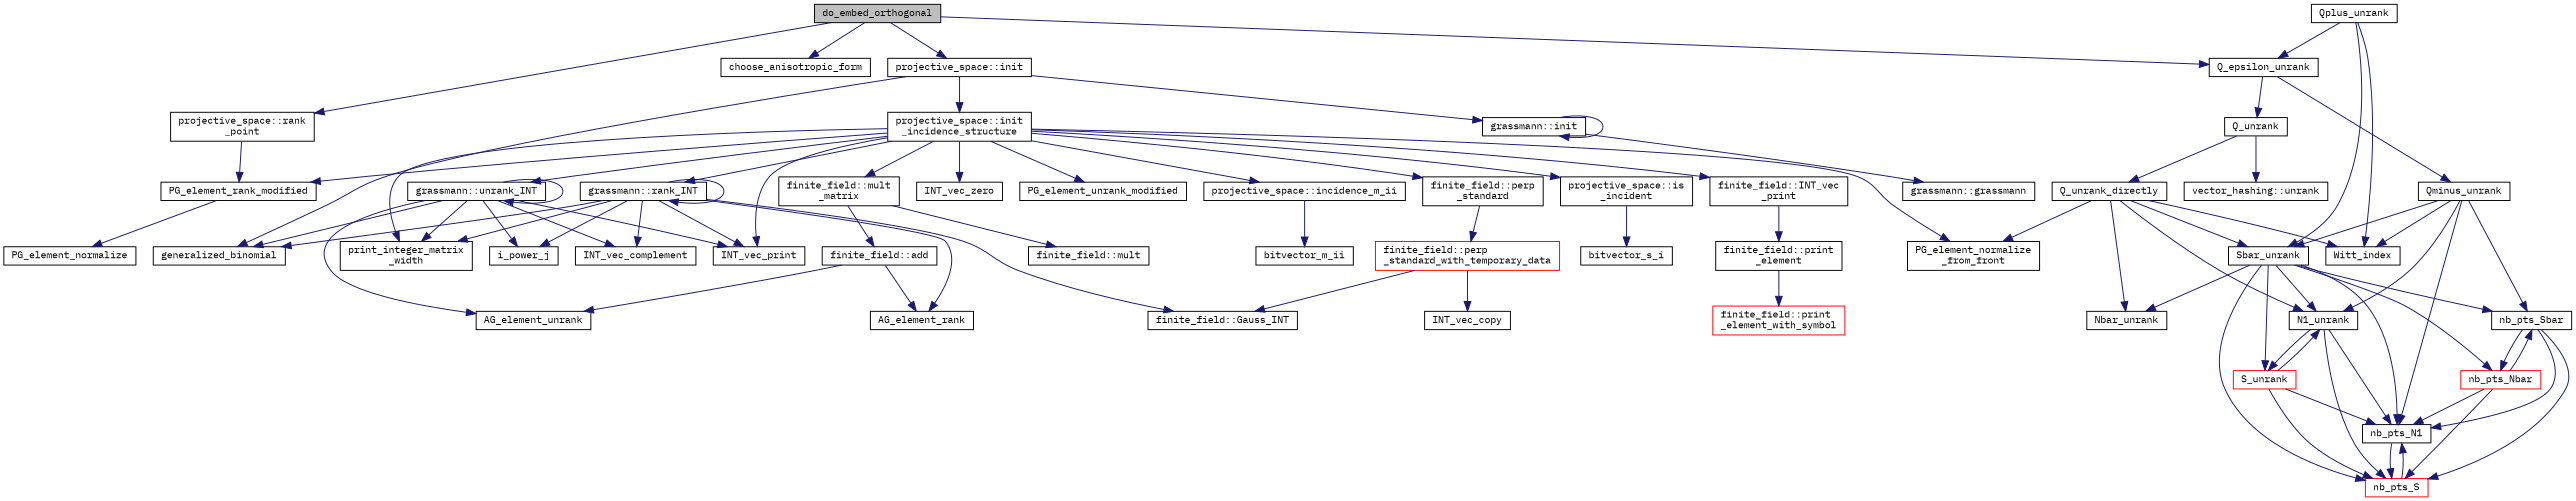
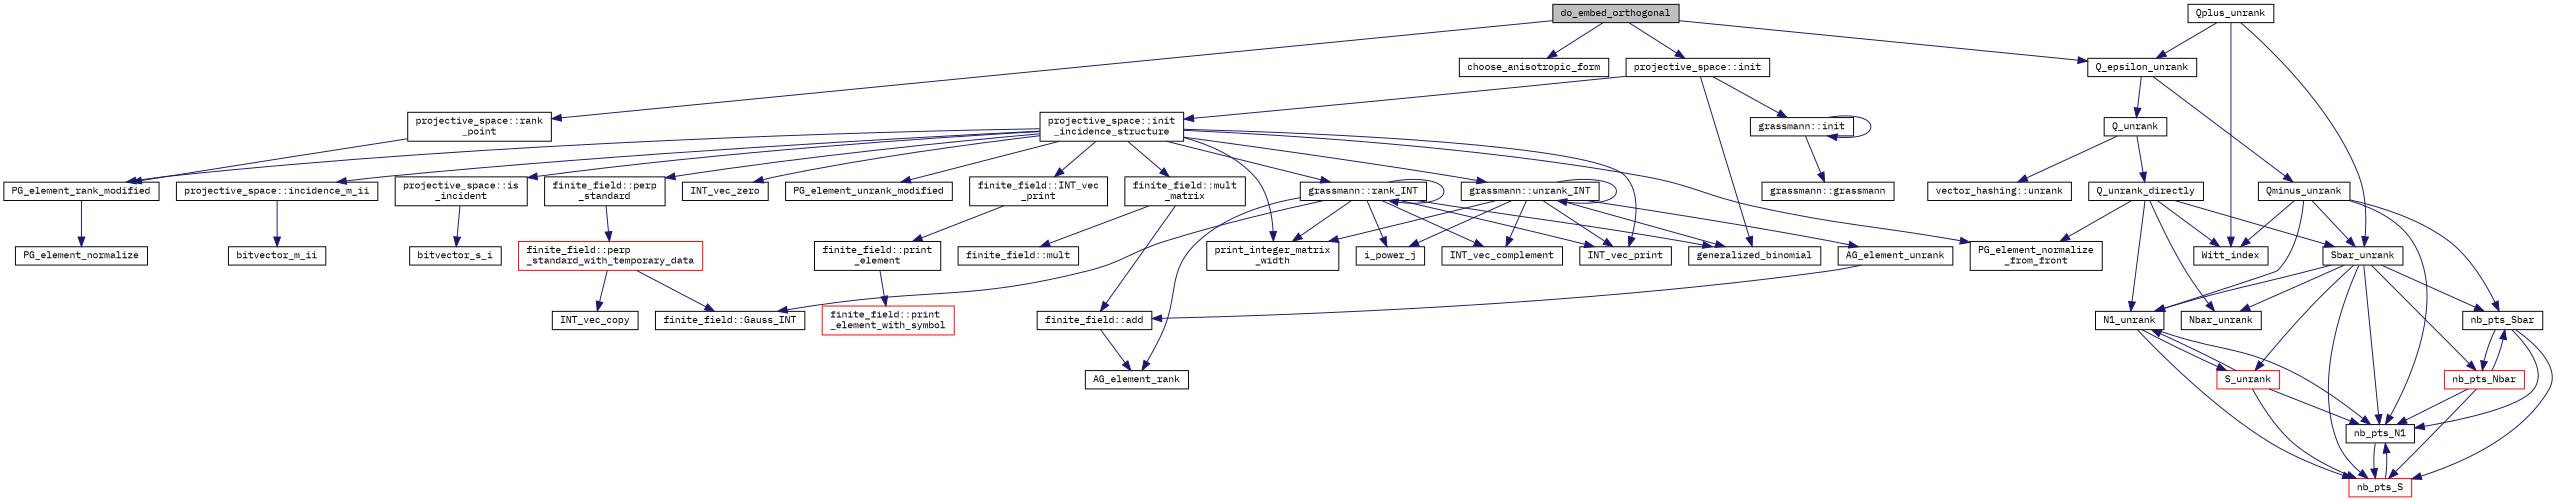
edge "finite_field::add" -> "AG_element_unrank": reversed
